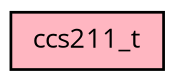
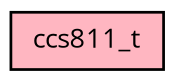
node "ccs211_t": label "ccs211_t" -> "ccs811_t"
